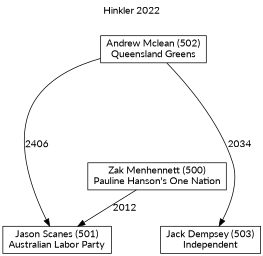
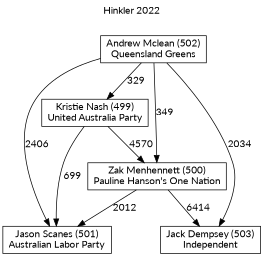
edge "Andrew Mclean (502) Queensland Greens" -> "Zak Menhennett (500) Pauline Hanson's One Nation": added, label "349"
node "Kristie Nash (499) United Australia Party": added
edge "Zak Menhennett (500) Pauline Hanson's One Nation" -> "Jack Dempsey (503) Independent": added, label "6414"
